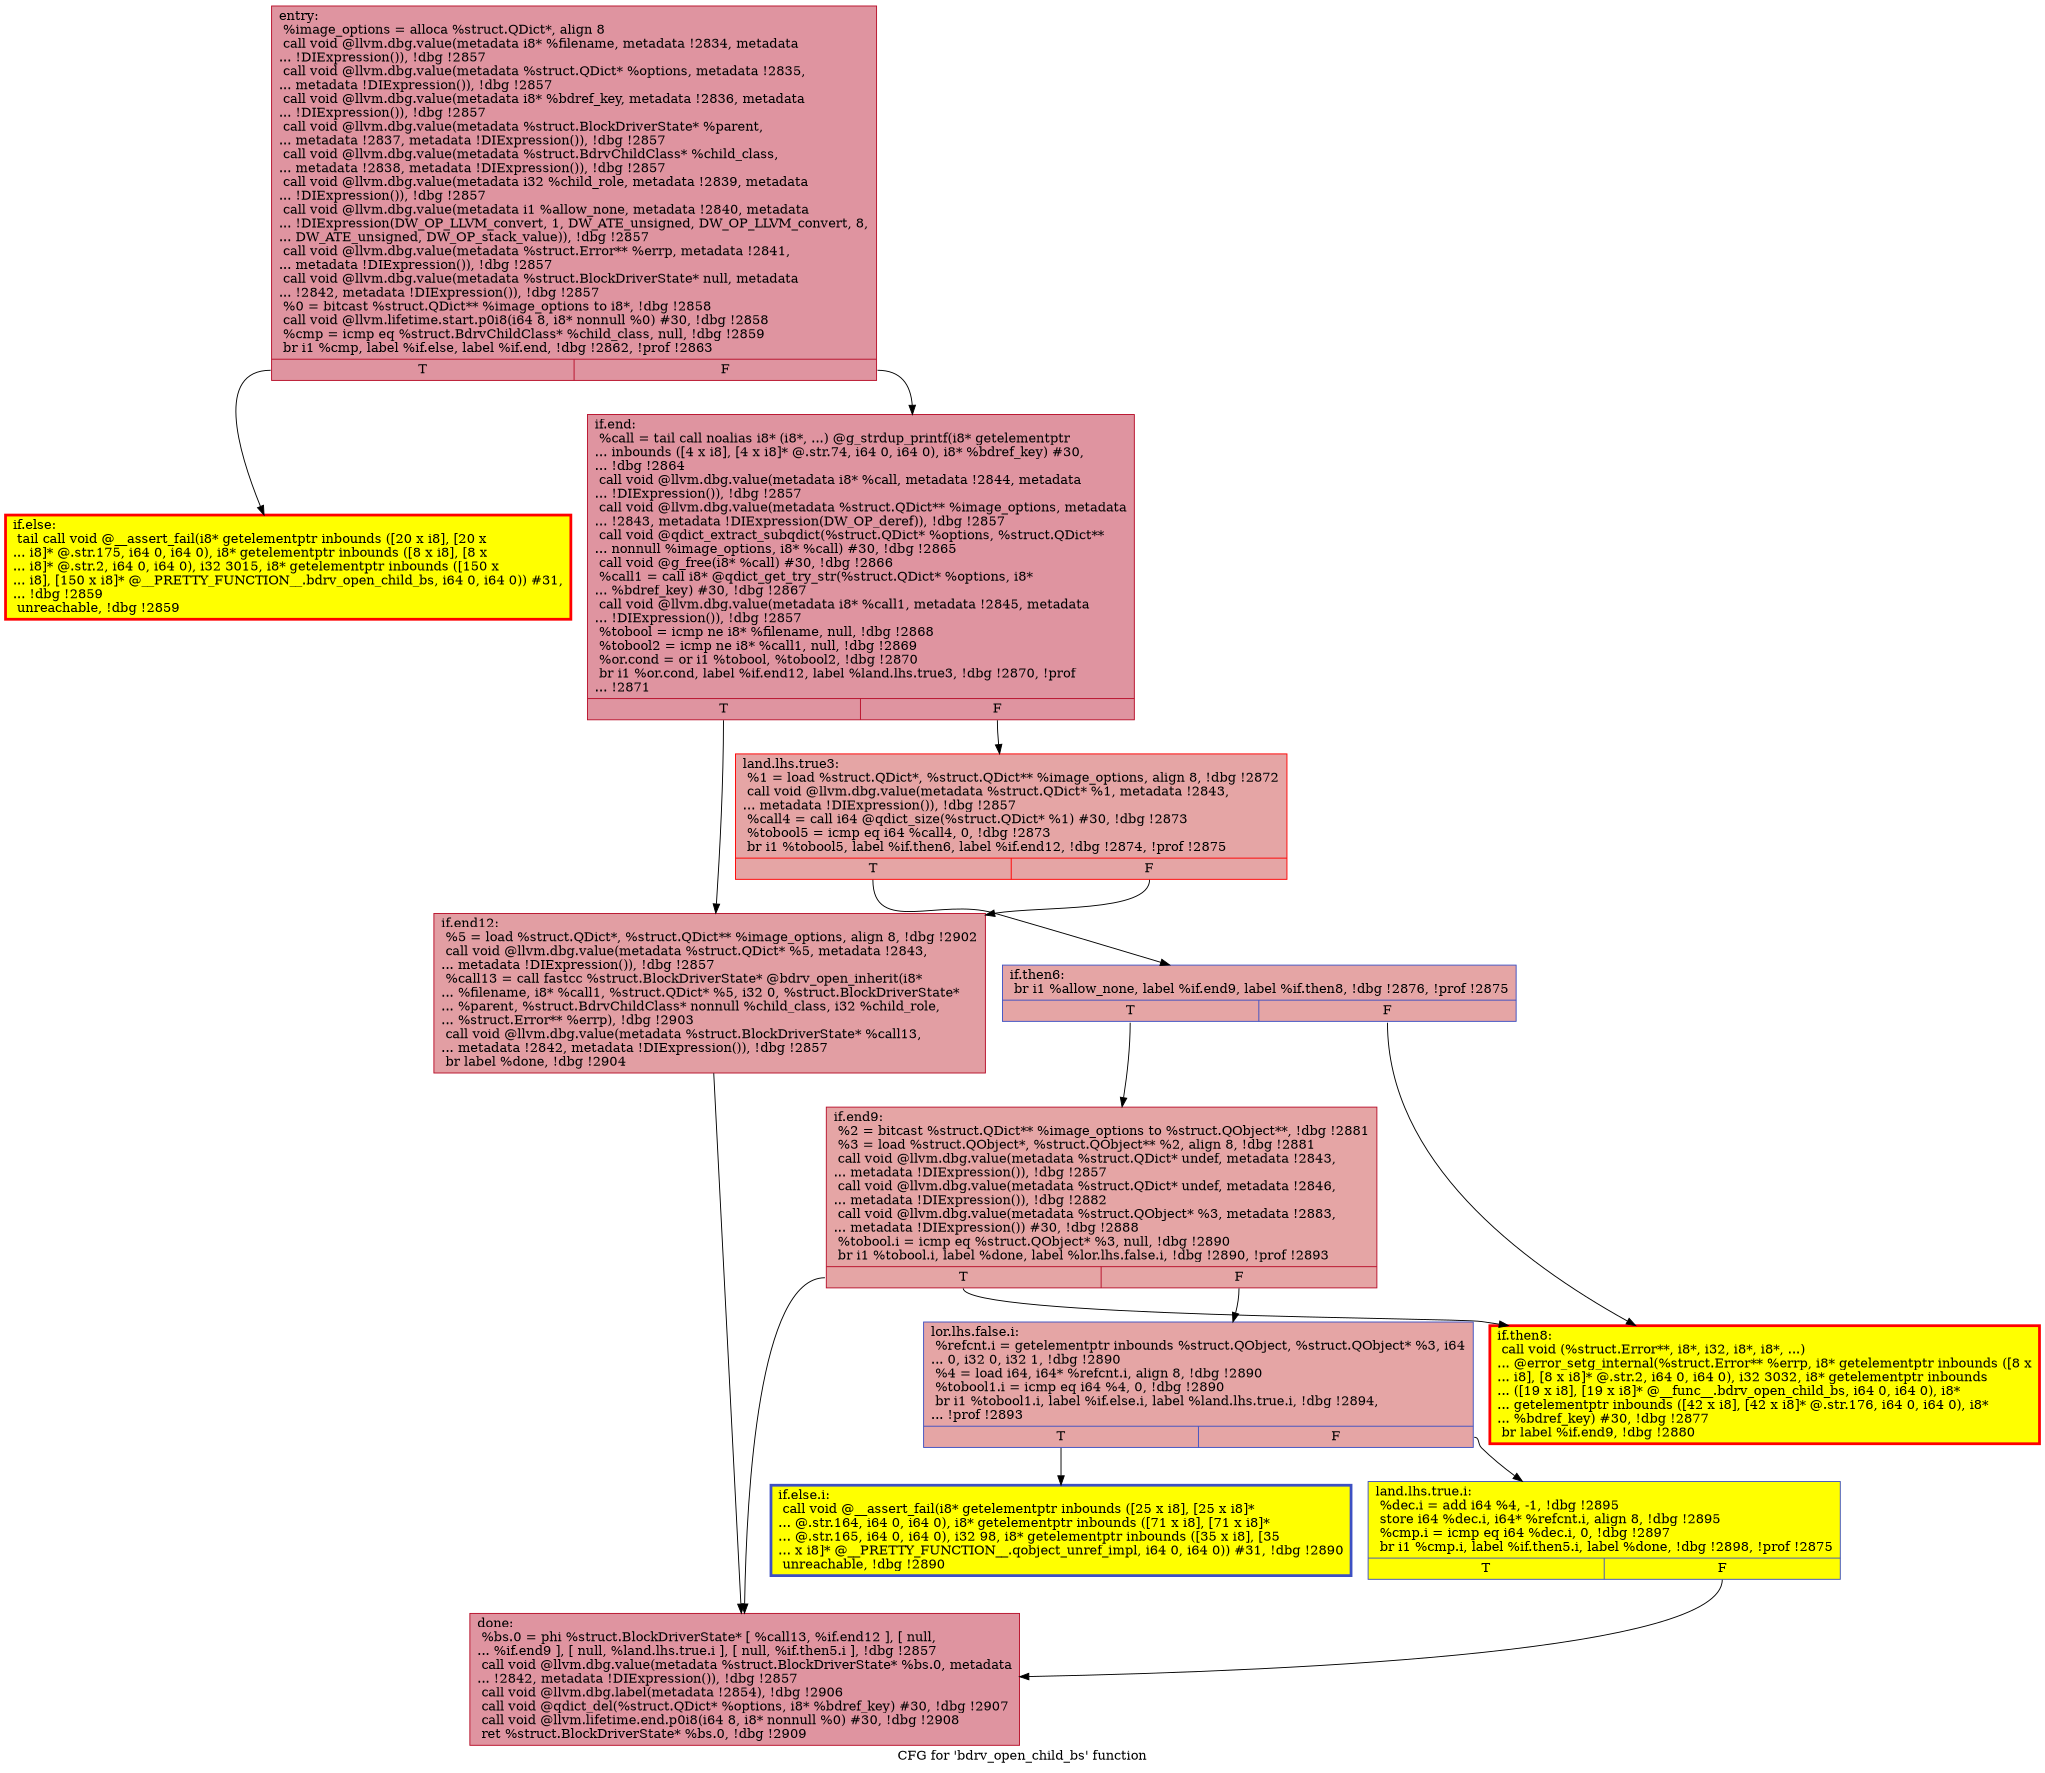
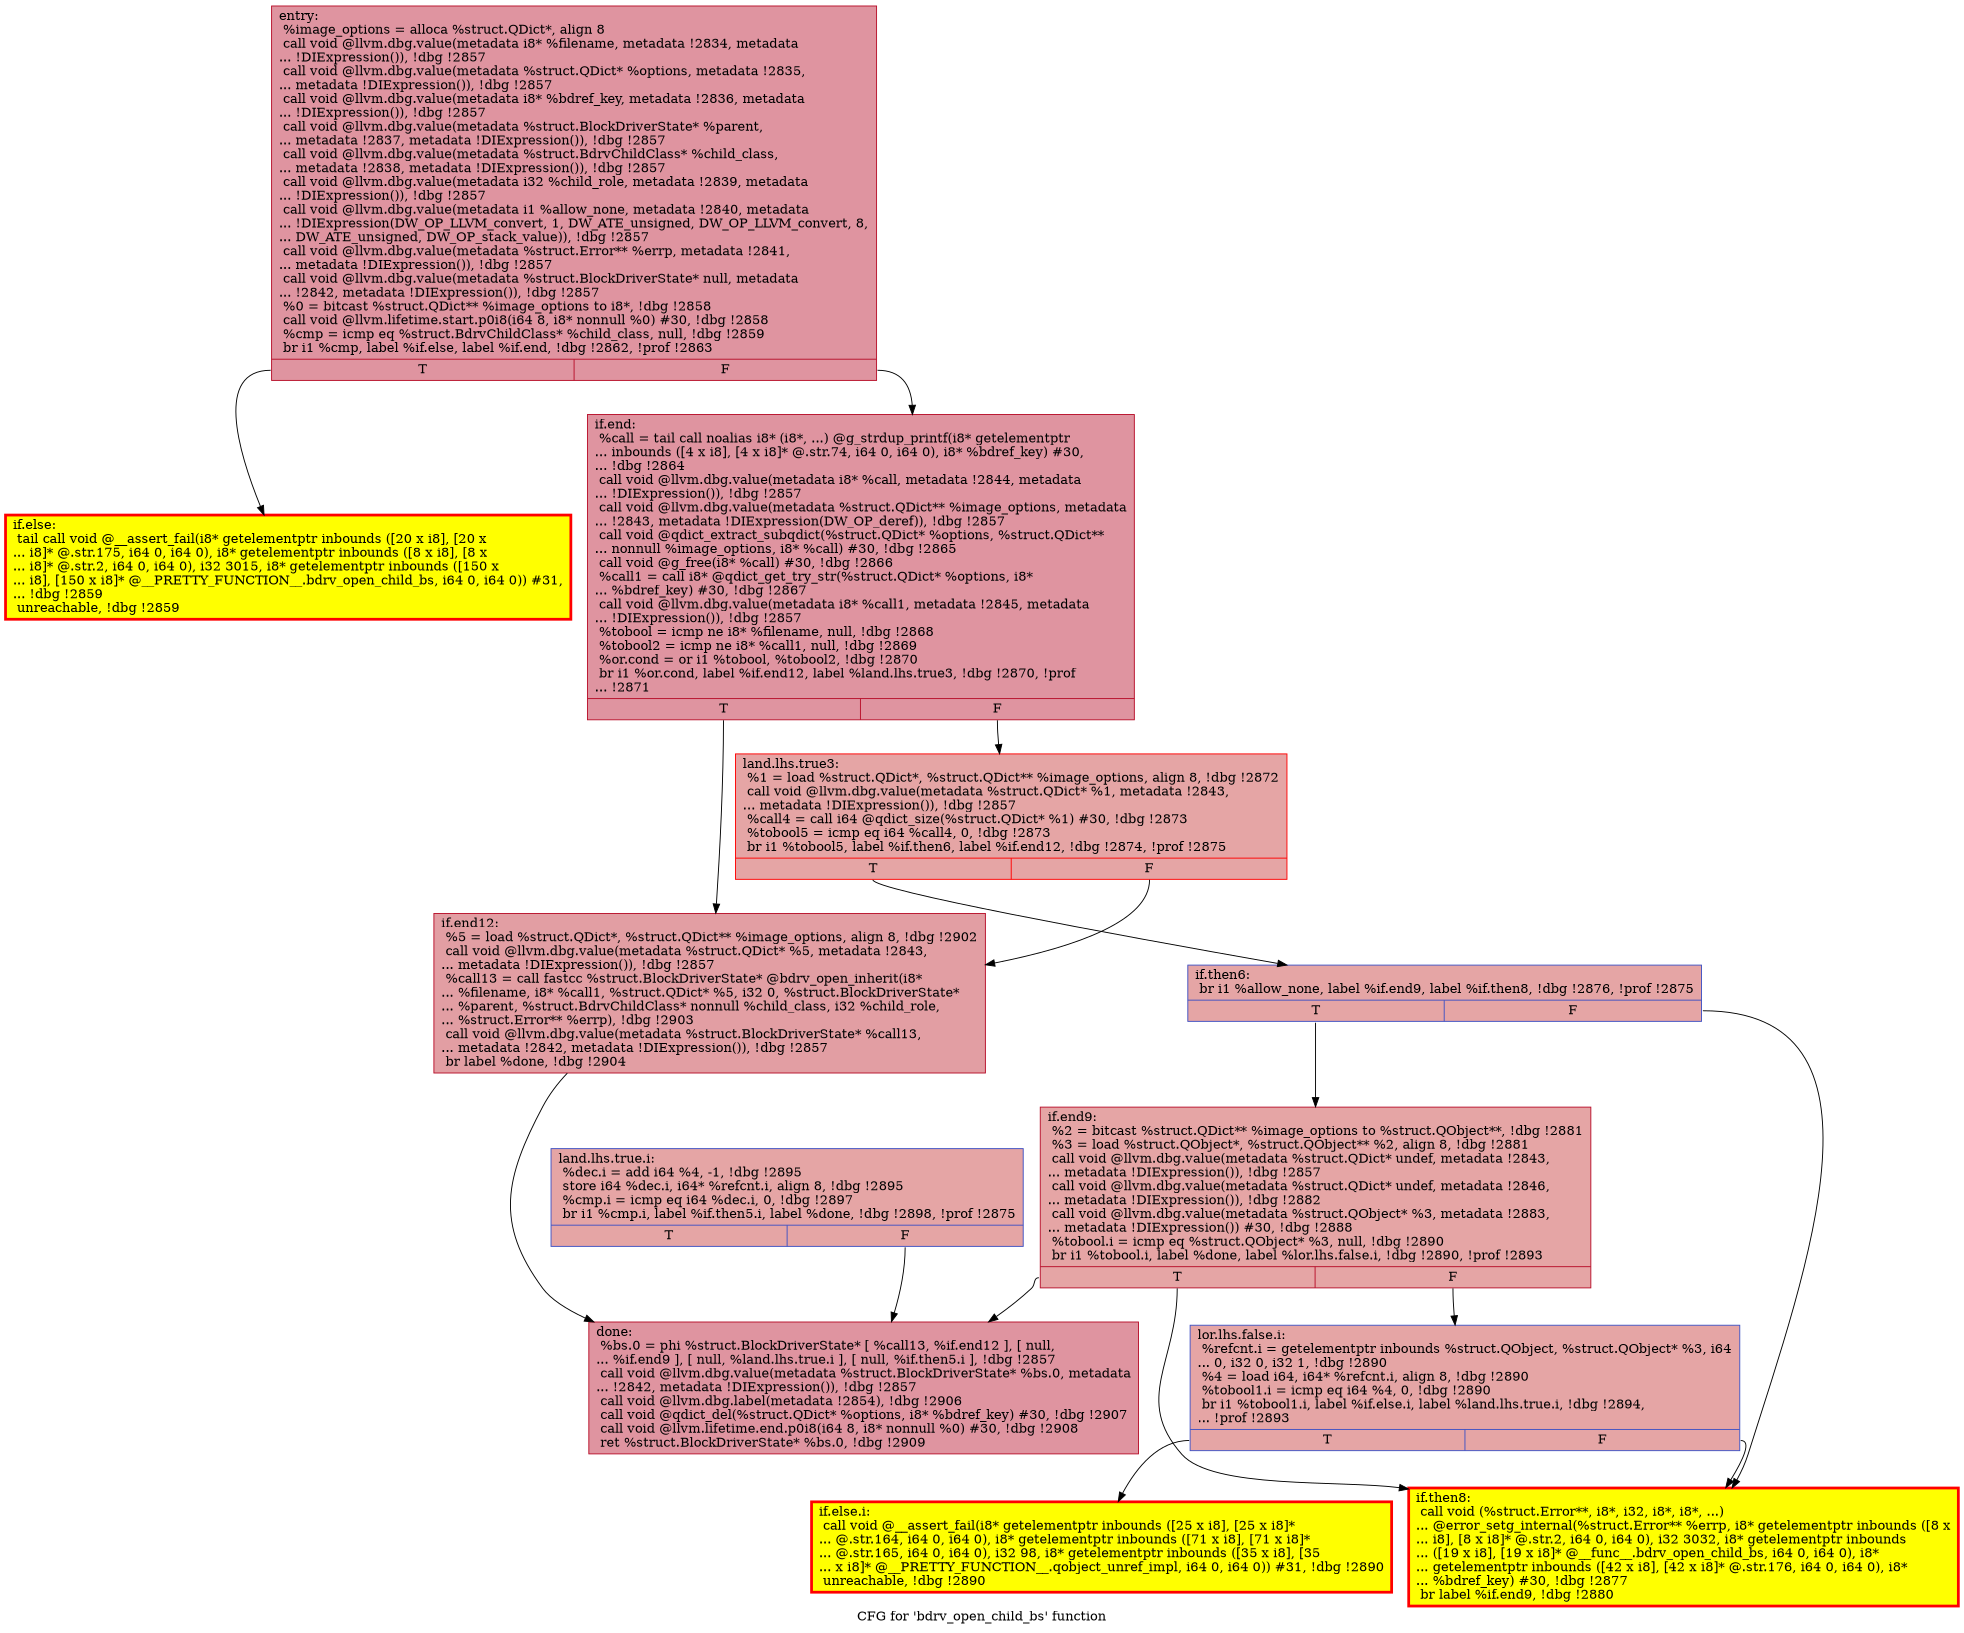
edge "lor.lhs.false.i:" -> "land.lhs.true.i:": now "lor.lhs.false.i:" -> "if.then8:"
node "if.else.i:": color #3d50c3ff -> red
node "land.lhs.true.i:": fillcolor yellow -> #c5333470
